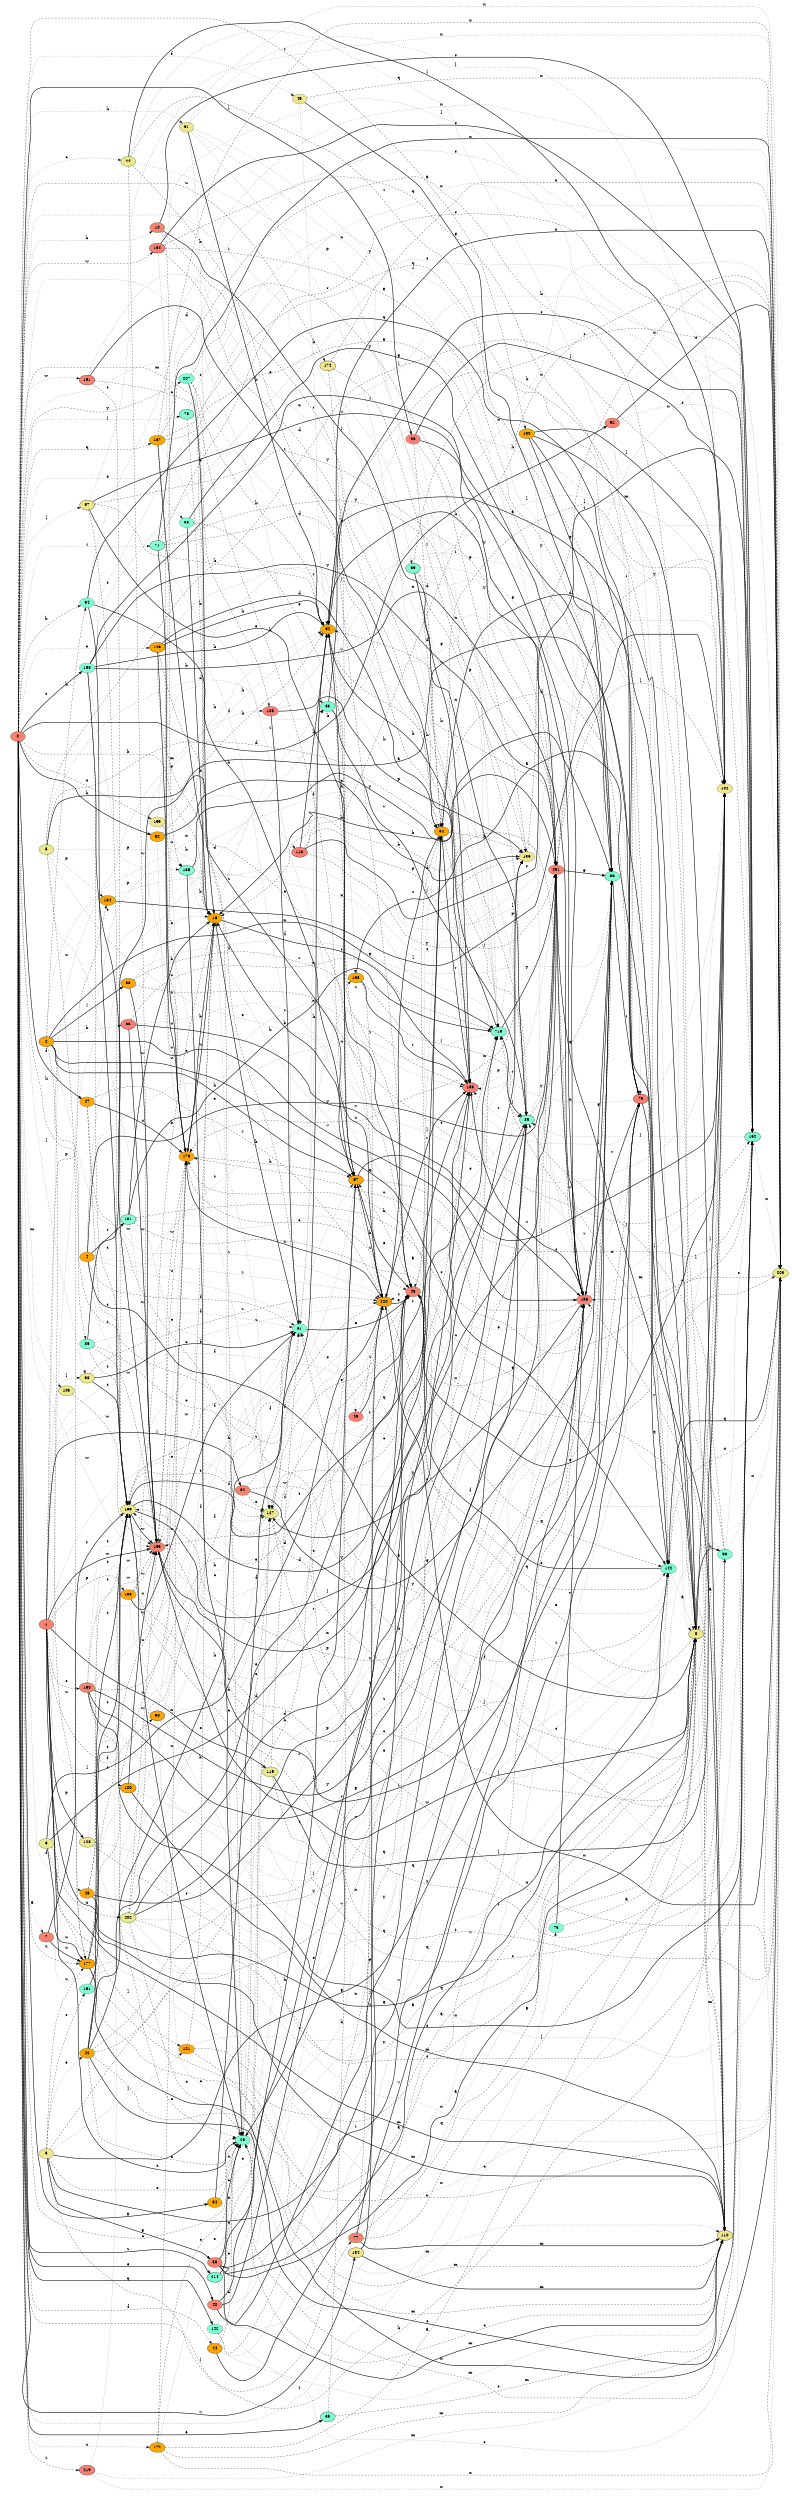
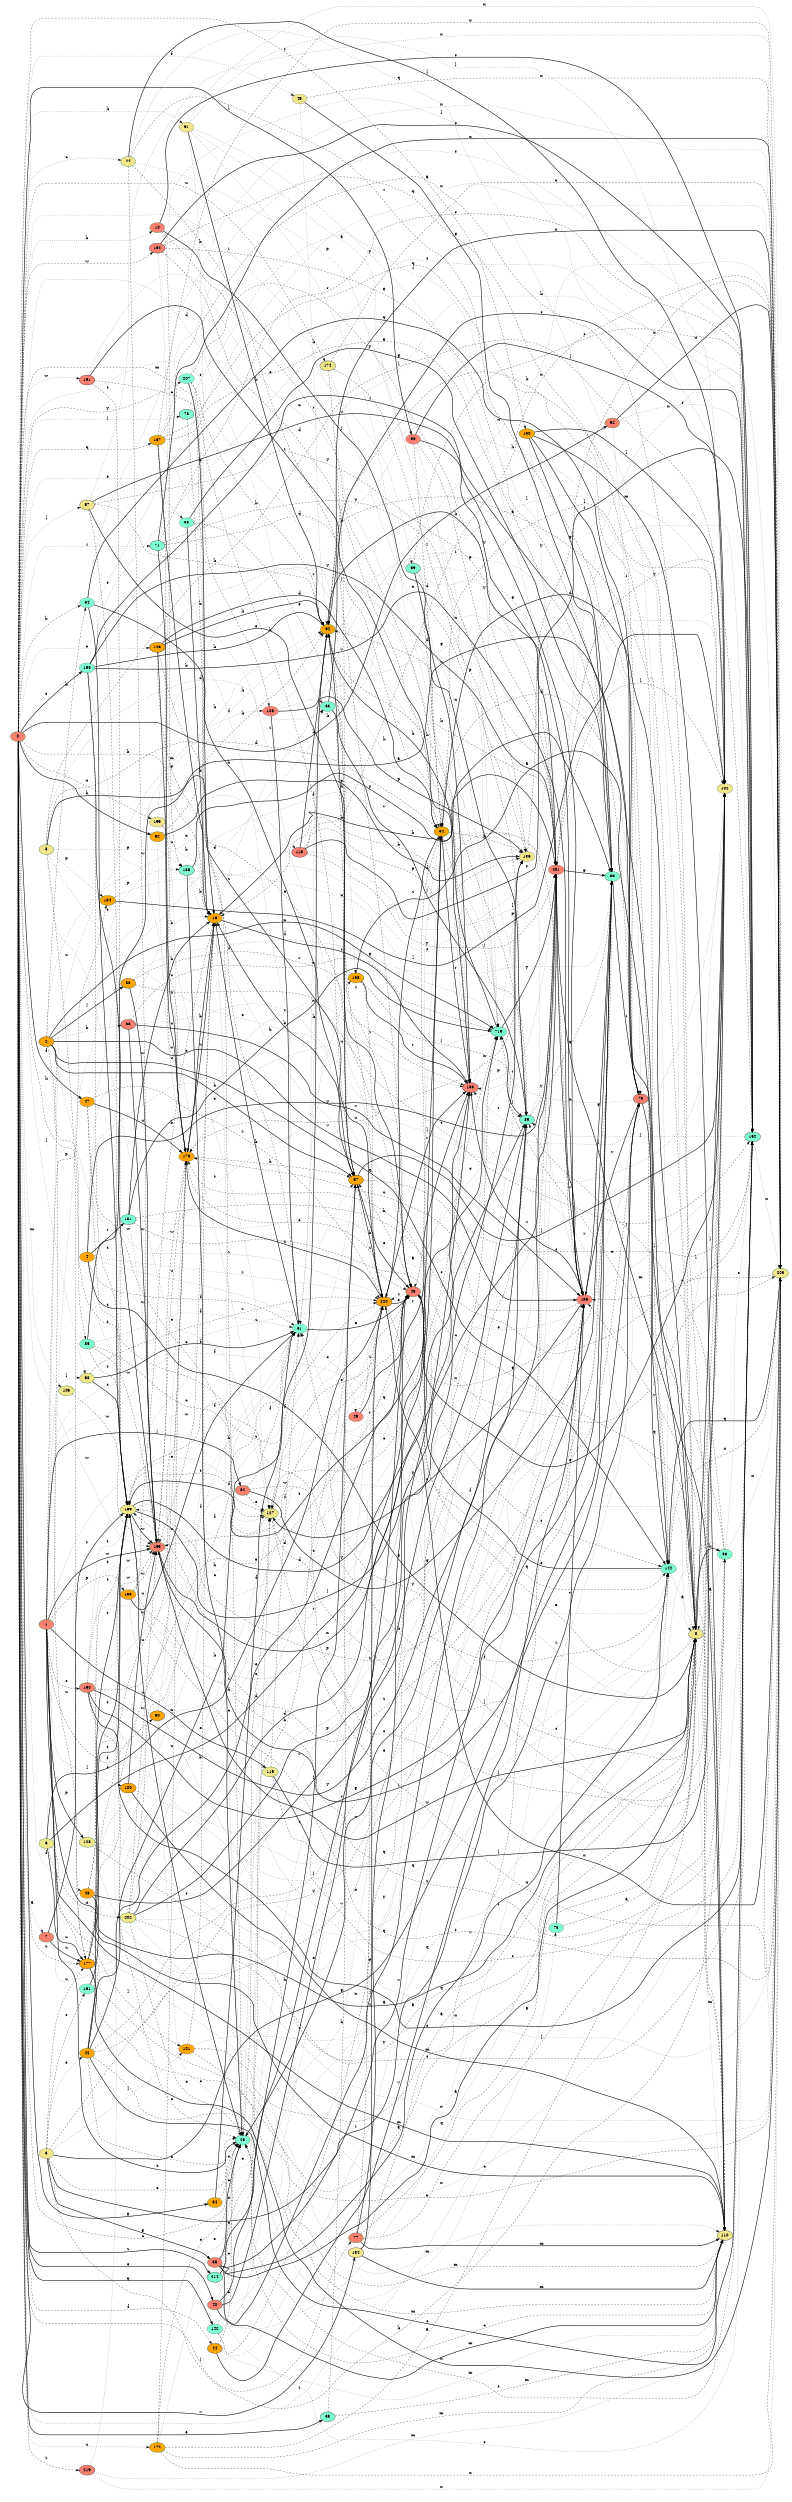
edge "91" -> "719": label "n" -> "a"
edge "94" -> "8": style bold -> dashed
edge "43" -> "144": label "q" -> "t"
